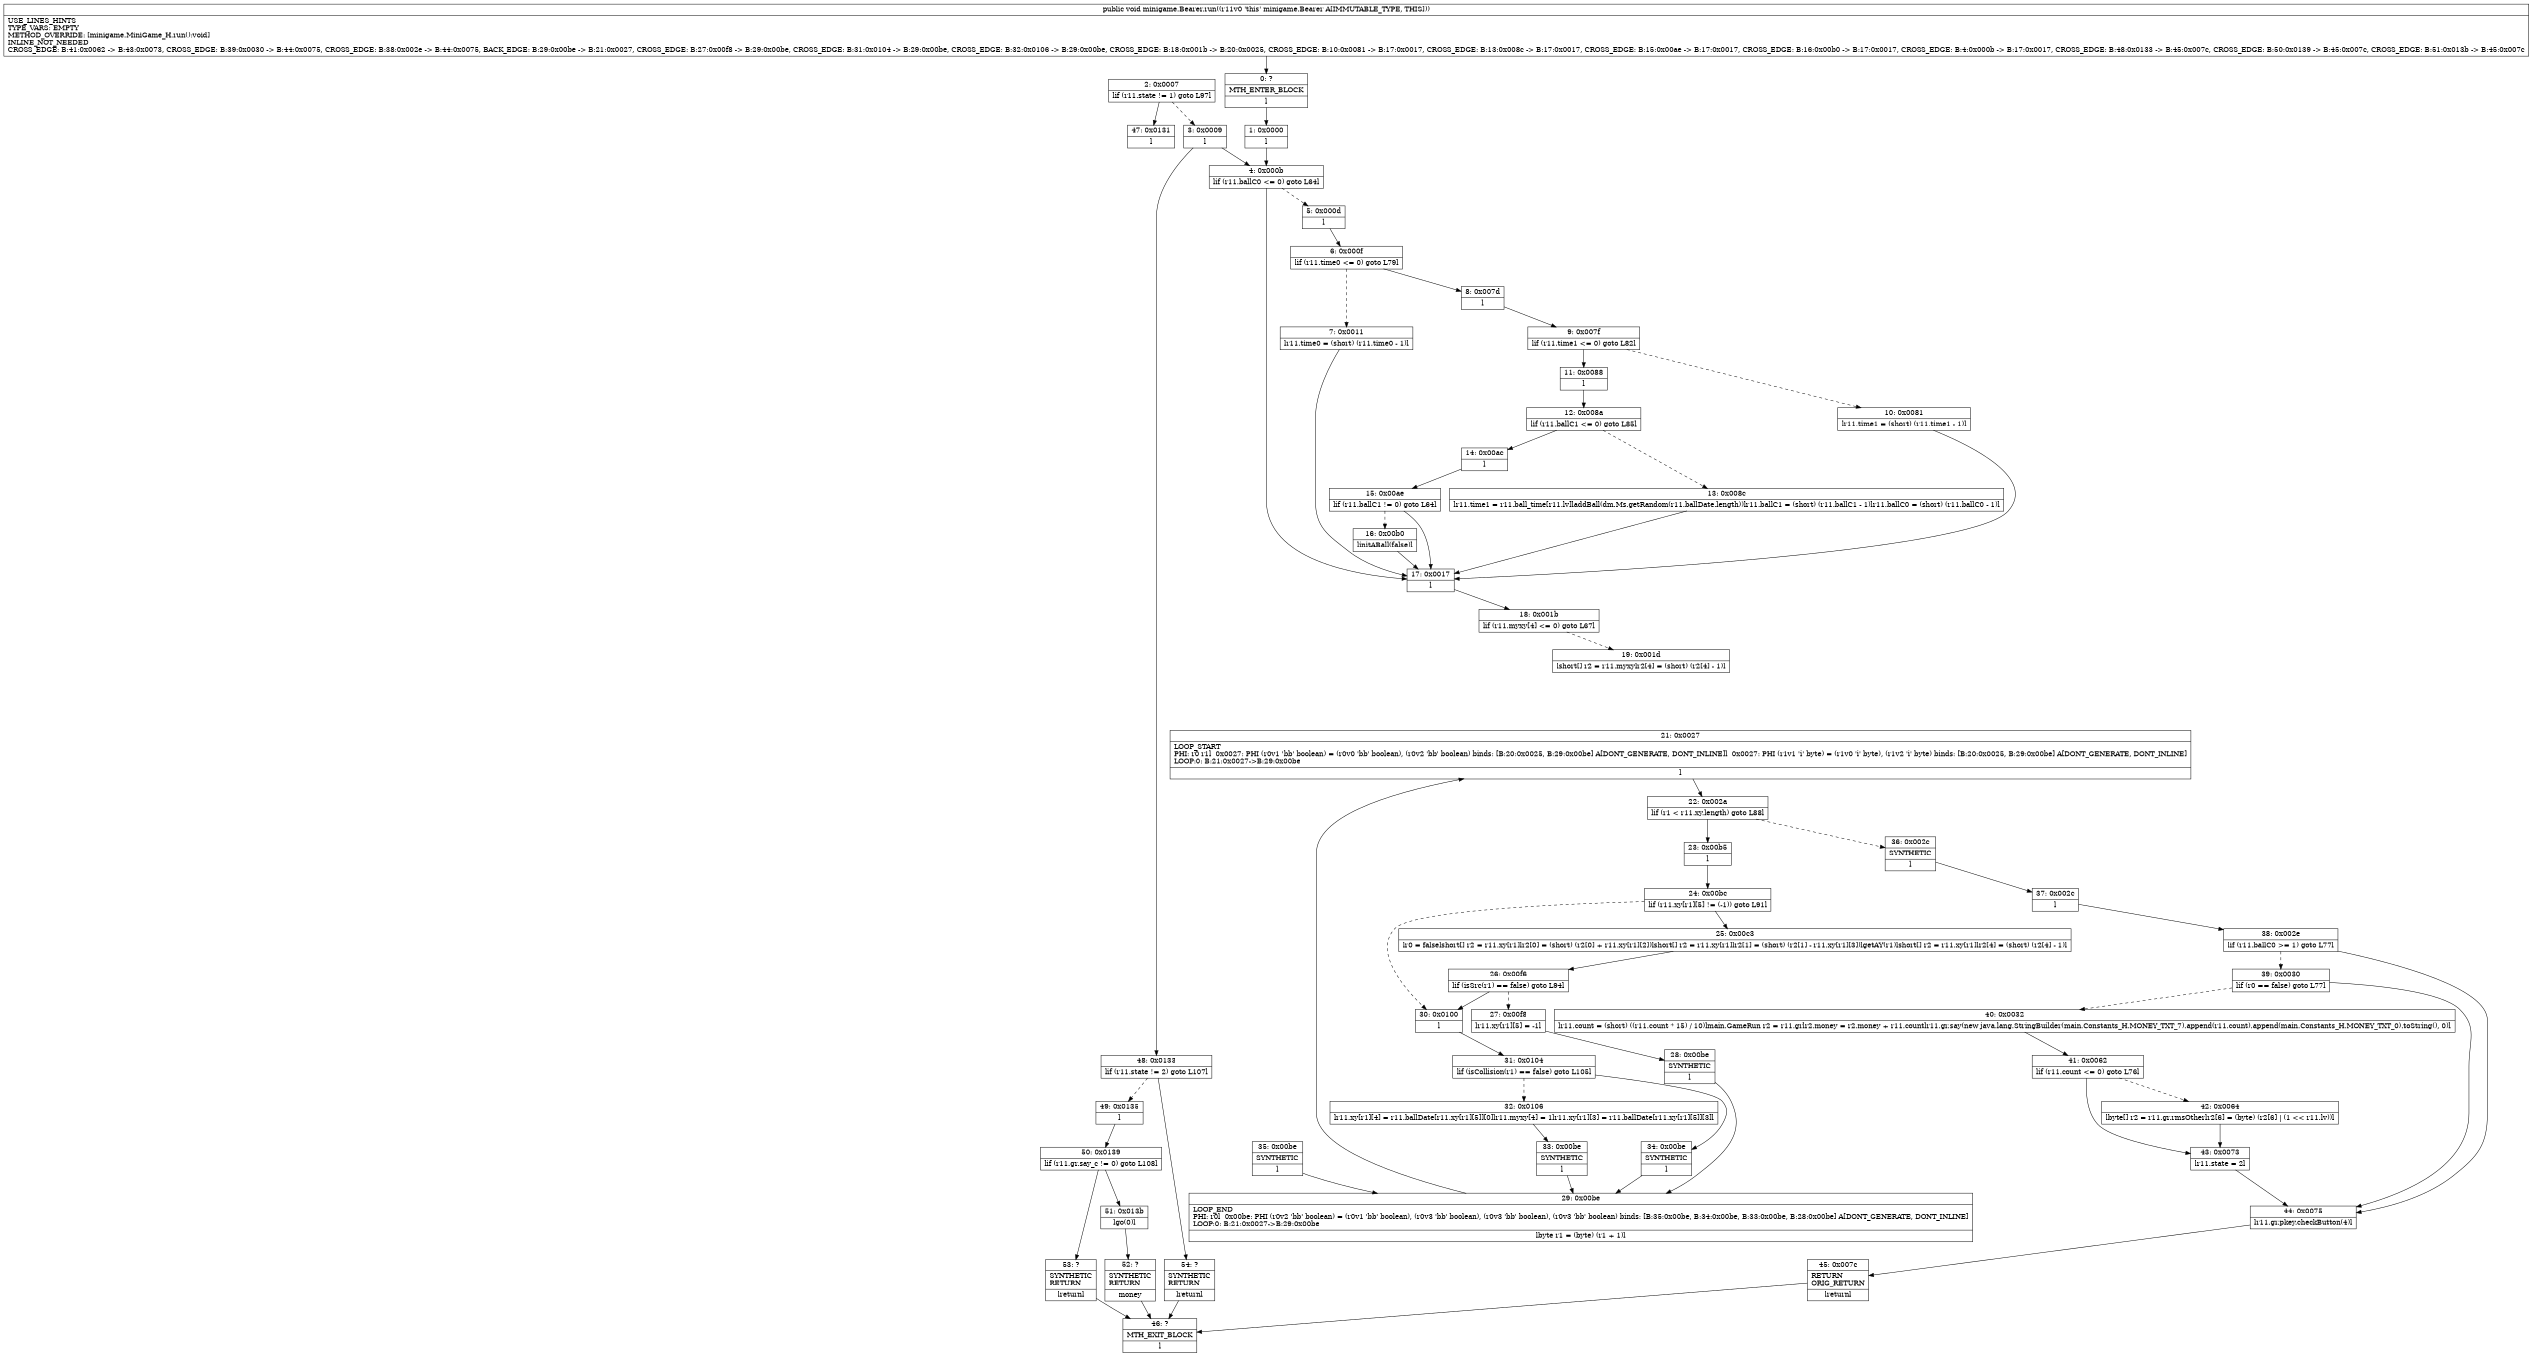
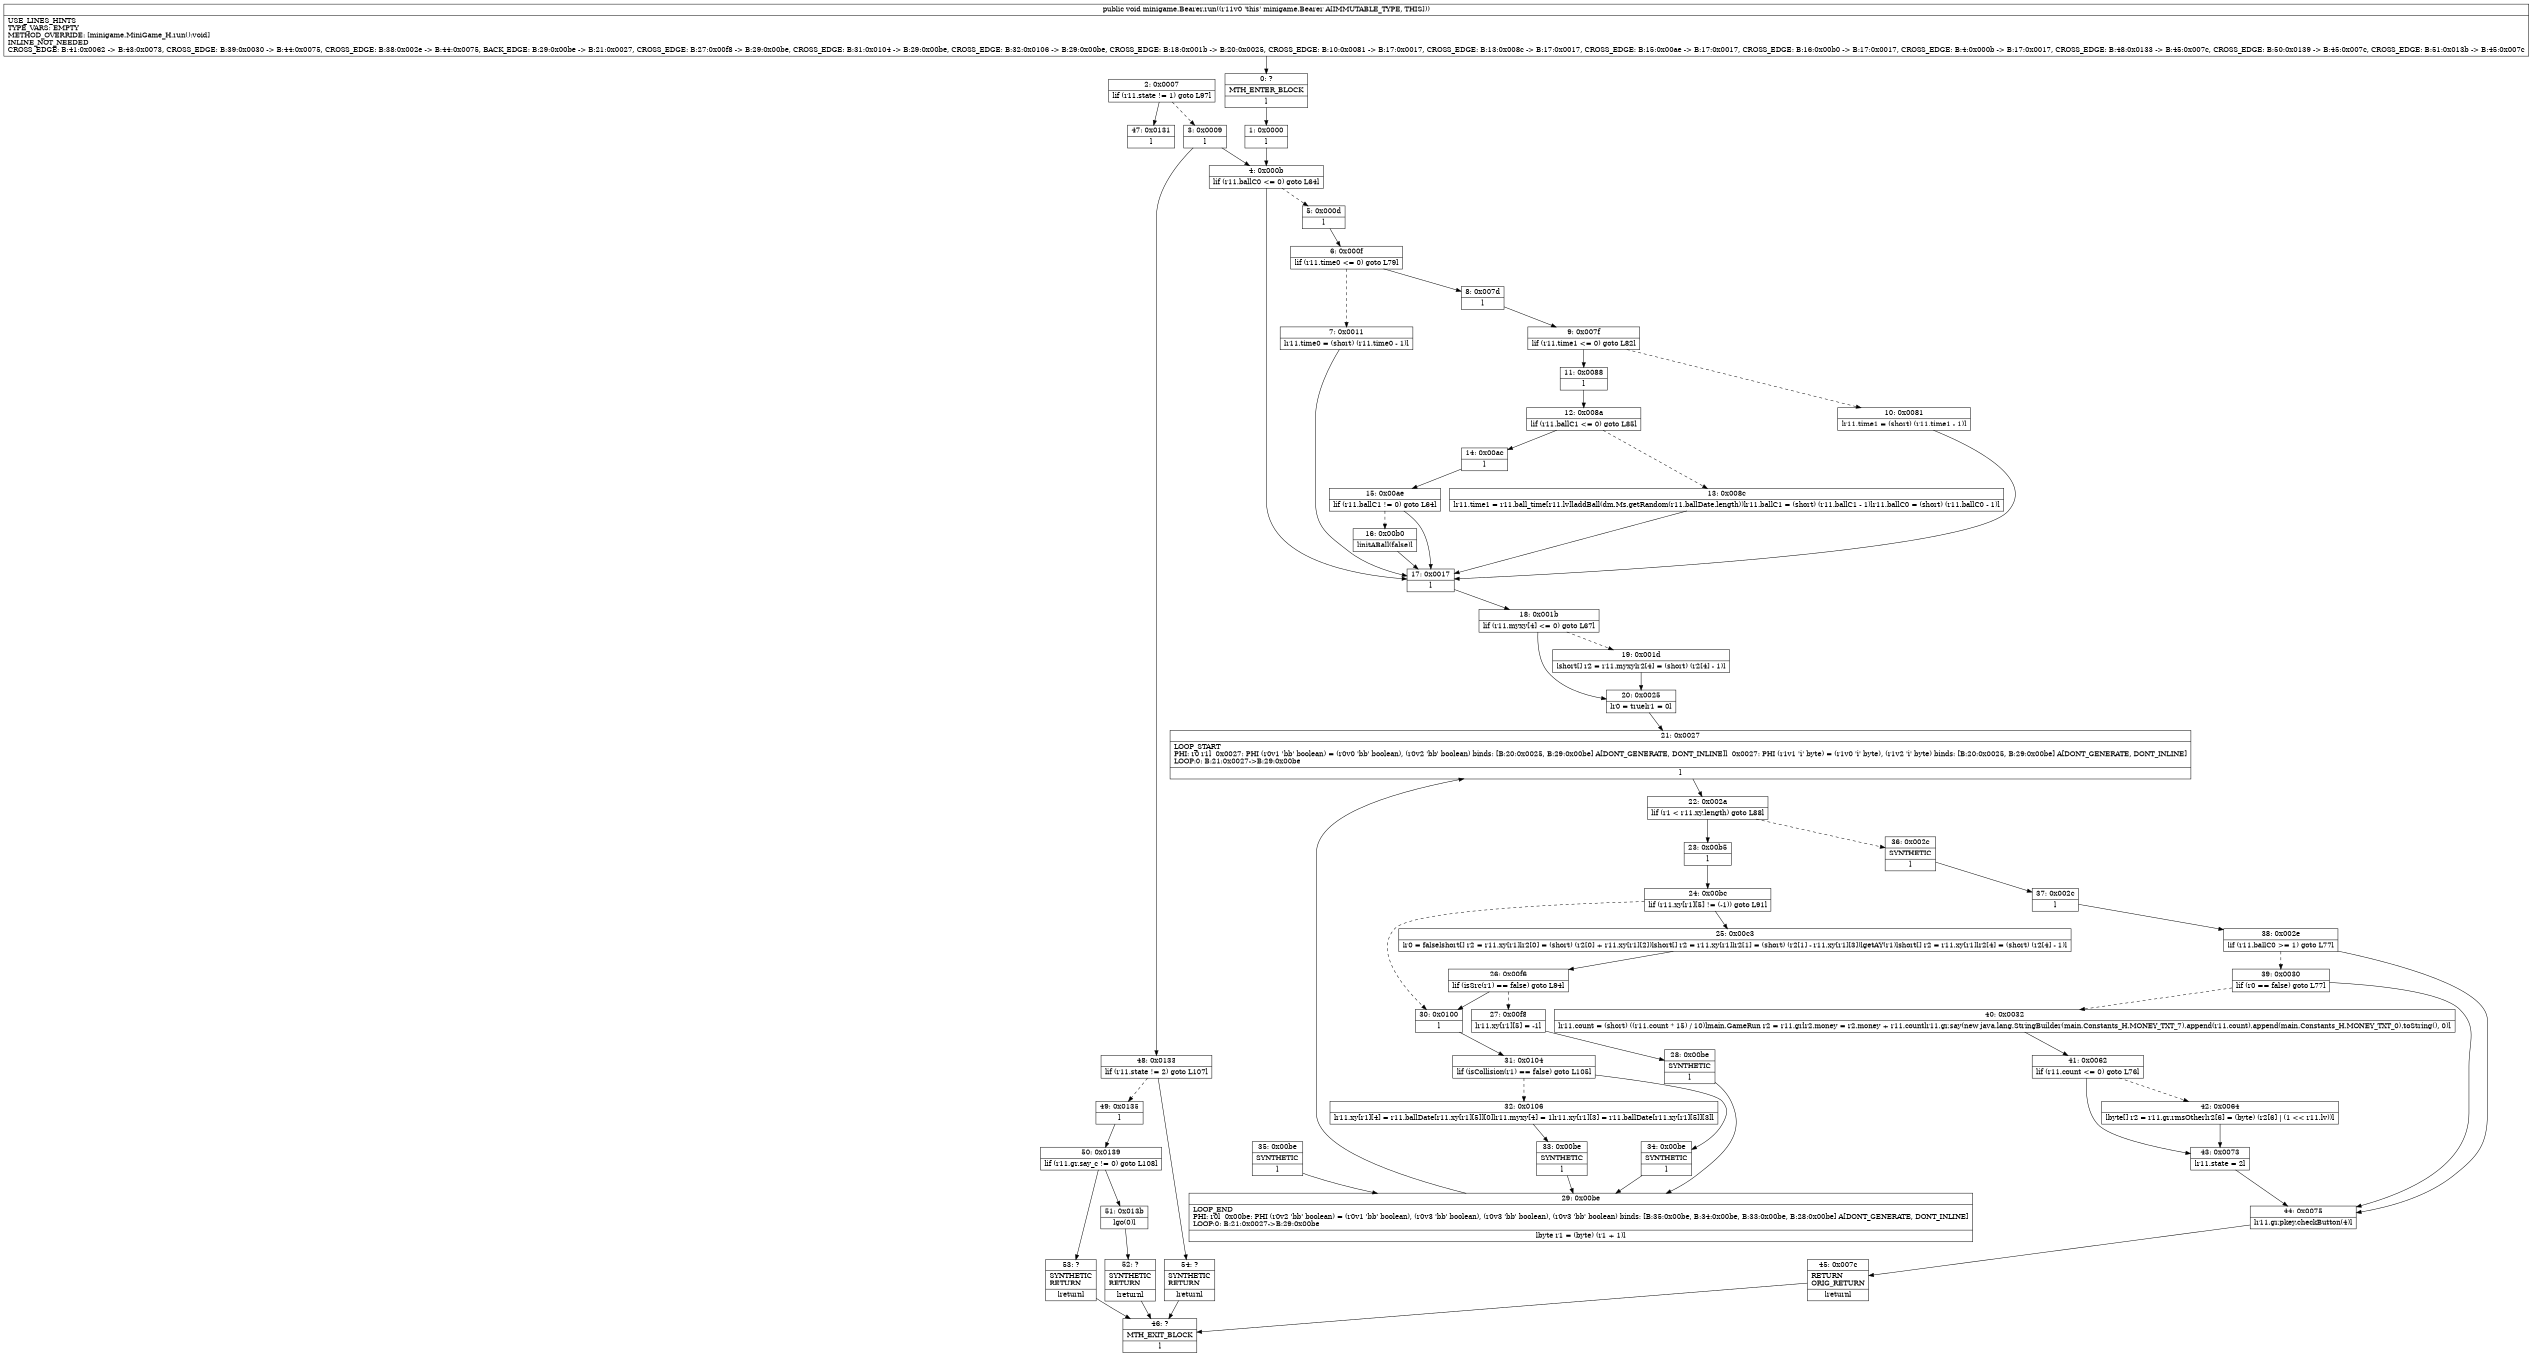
node "20: 0x0025": added
node "52: ?": text "money" -> "lreturnl"
